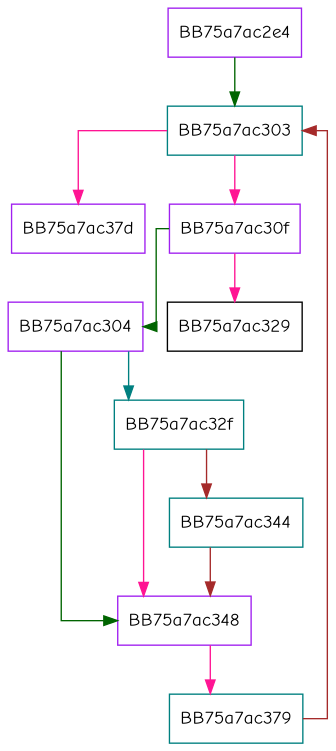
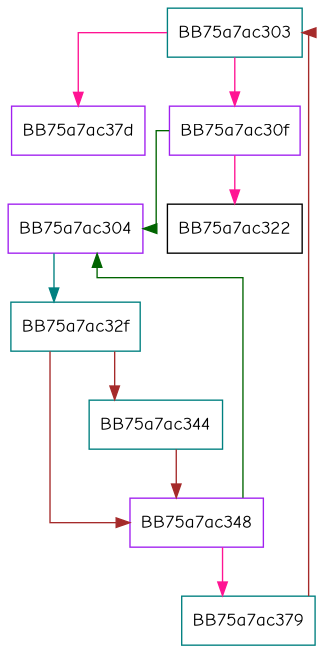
node "BB75a7ac2e4": removed
node "BB75a7ac329": label "BB75a7ac329" -> "BB75a7ac322"
edge "BB75a7ac304" -> "BB75a7ac348": reversed
edge "BB75a7ac32f" -> "BB75a7ac348": color deeppink -> brown
